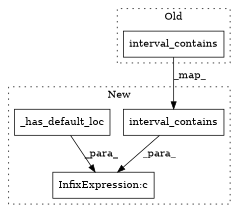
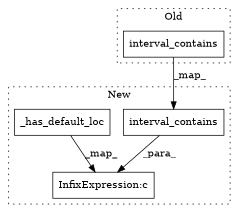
edge "_has_default_loc" -> "InfixExpression:c": label "_para_" -> "_map_"
